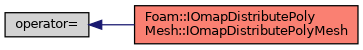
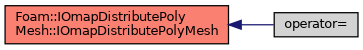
edge "Foam::IOmapDistributePoly Mesh::IOmapDistributePolyMesh" -> "operator=": reversed
